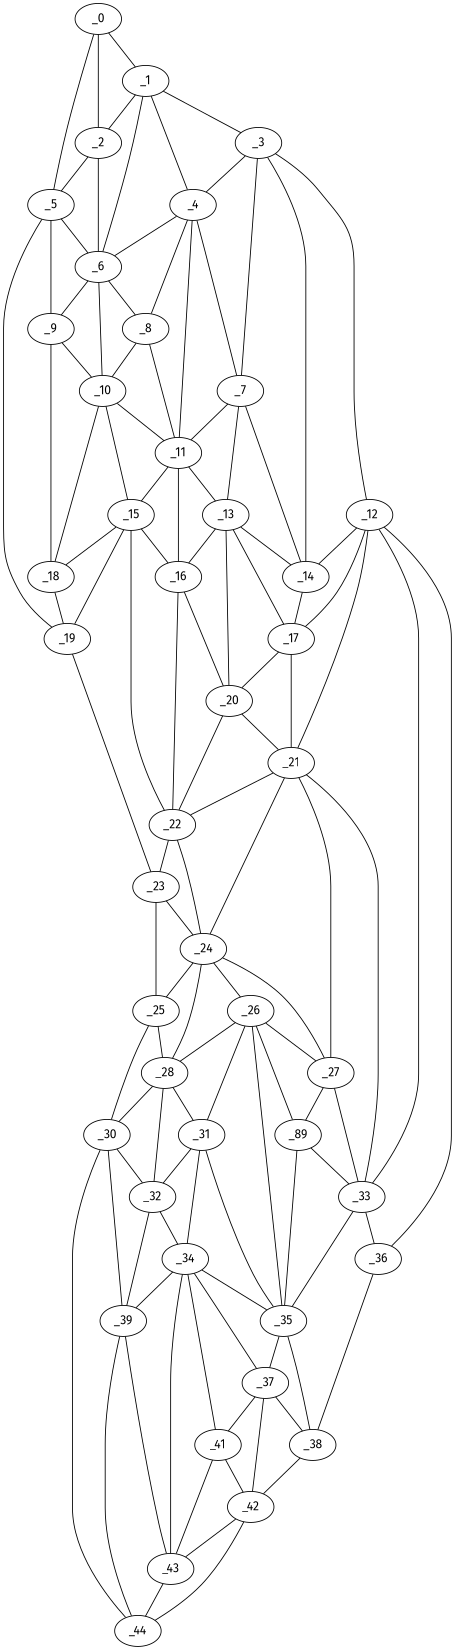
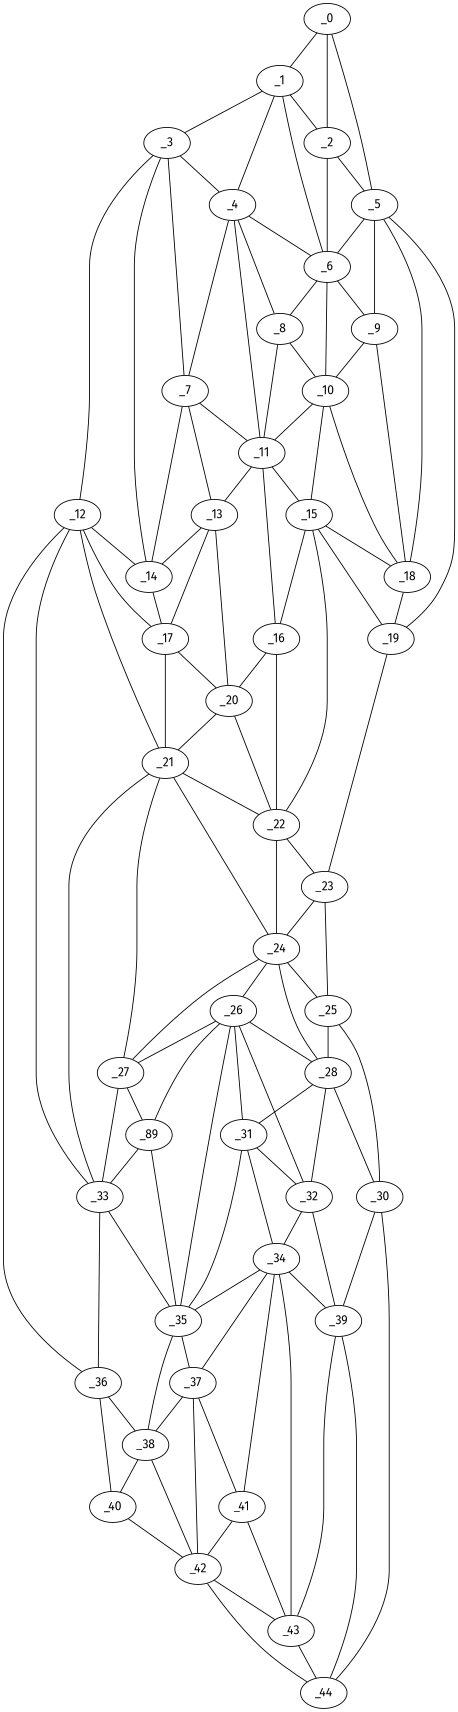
edge "_5" -- "_18": added
edge "_13" -- "_16": removed
edge "_30" -- "_32": now "_26" -- "_32"
node "_40": added
